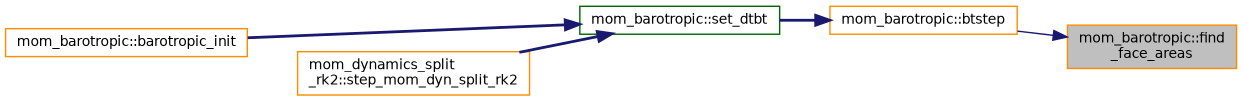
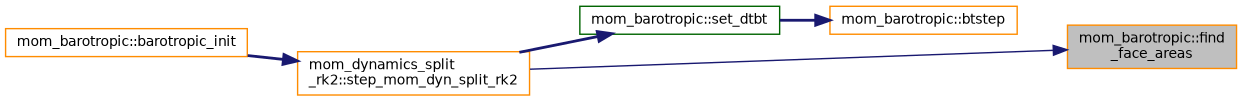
edge "mom_barotropic::barotropic_init" -> "mom_barotropic::set_dtbt": now "mom_barotropic::barotropic_init" -> "mom_dynamics_split _rk2::step_mom_dyn_split_rk2"
edge "mom_barotropic::btstep" -> "mom_barotropic::find _face_areas": now "mom_dynamics_split _rk2::step_mom_dyn_split_rk2" -> "mom_barotropic::find _face_areas"
